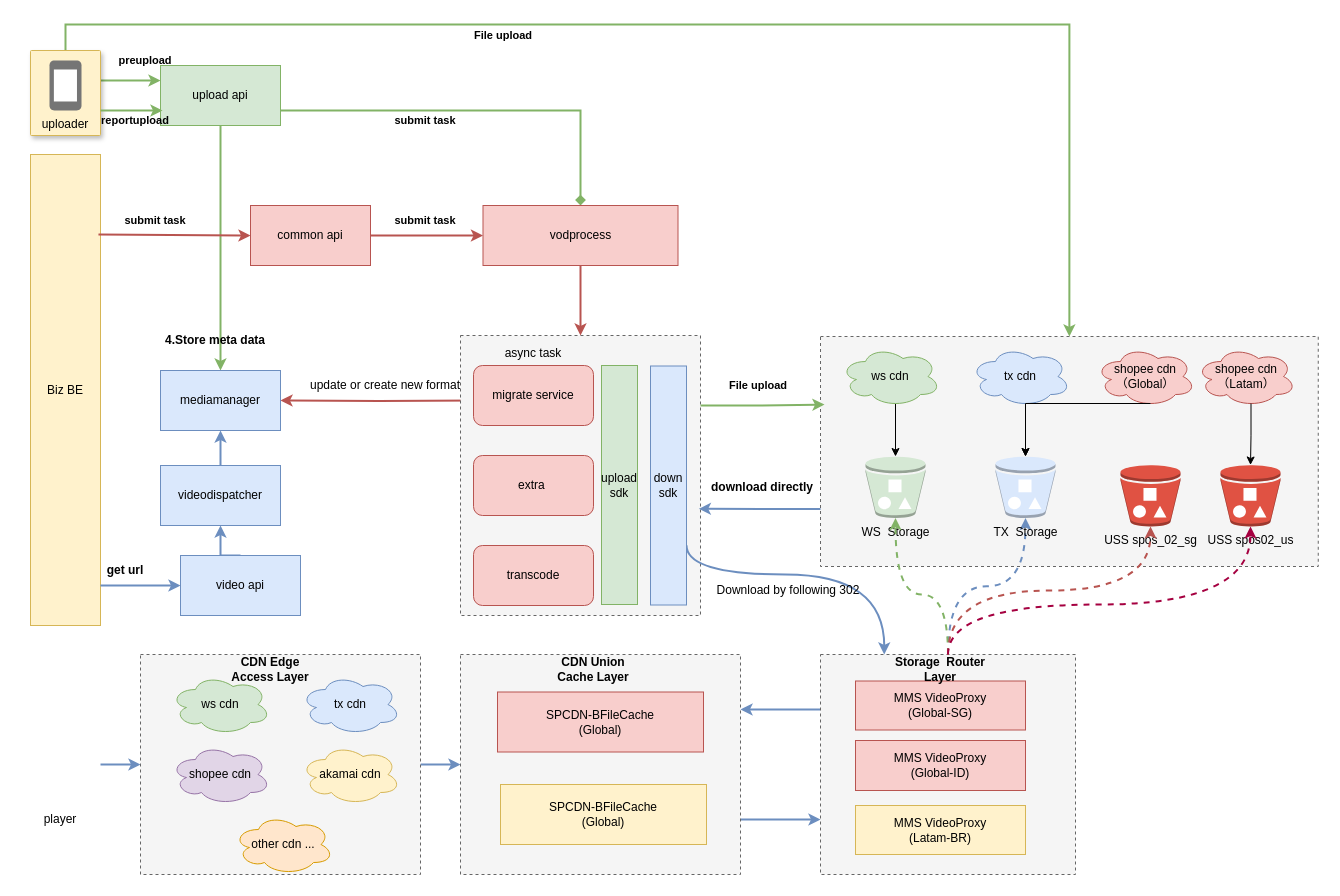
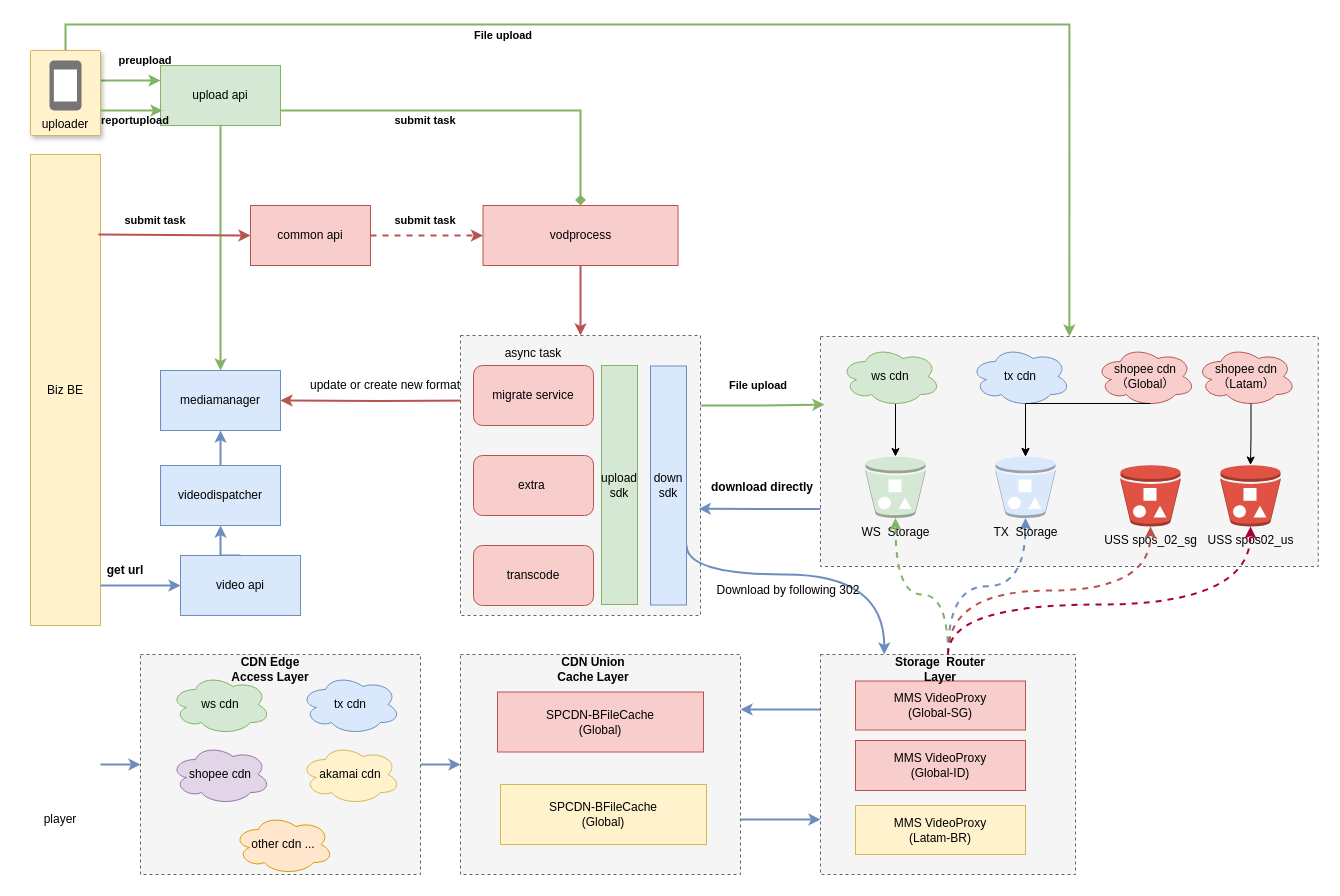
edge "common api" -> "vodprocess": style solid -> dashed
node "4.Store meta data": removed
